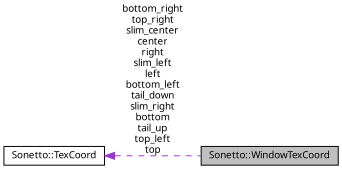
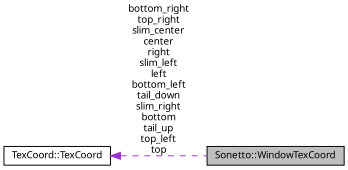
node "Sonetto::TexCoord": label "Sonetto::TexCoord" -> "TexCoord::TexCoord"
